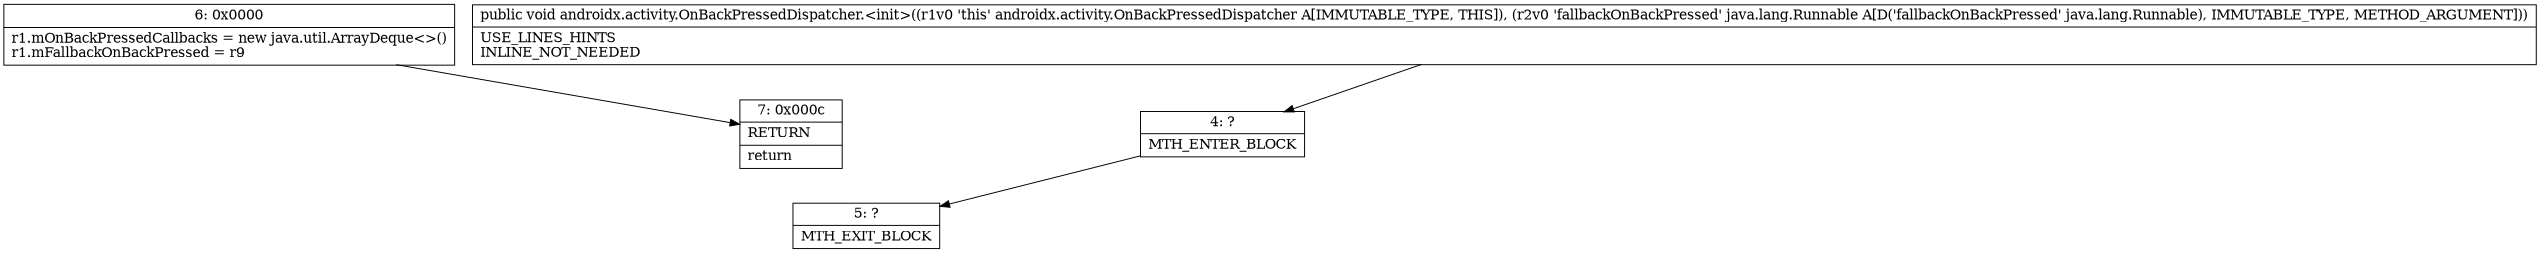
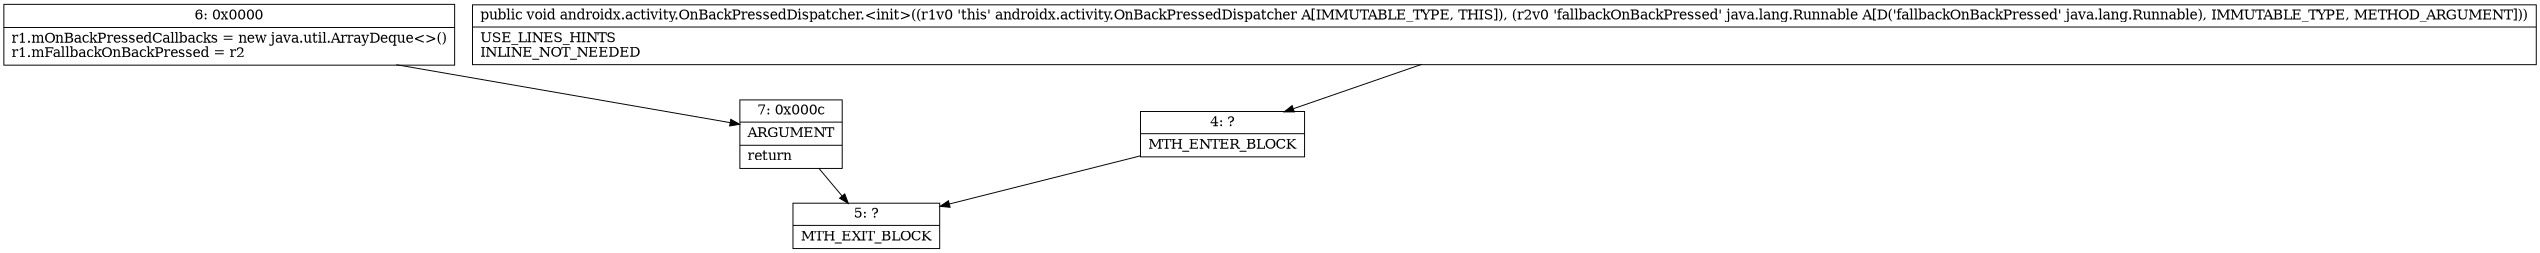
node "6: 0x0000": text "r1.mFallbackOnBackPressed = r9" -> "r1.mFallbackOnBackPressed = r2"
node "7: 0x000c": text "RETURN" -> "ARGUMENT"
edge "7: 0x000c" -> "5: ?": added
